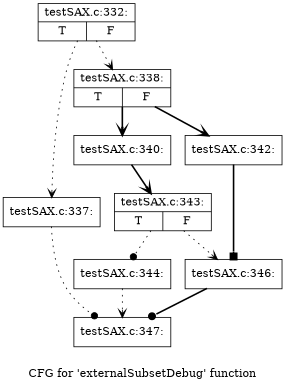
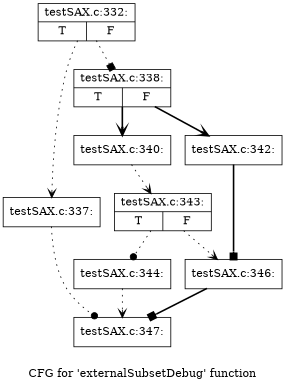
edge "testSAX.c:332:" -> "testSAX.c:338:": arrowhead vee -> box
edge "testSAX.c:340:" -> "testSAX.c:343:": style bold -> dotted
edge "testSAX.c:346:" -> "testSAX.c:347:": arrowhead dot -> box
